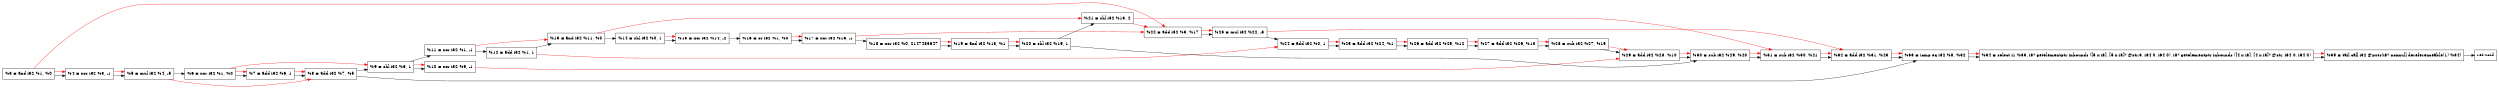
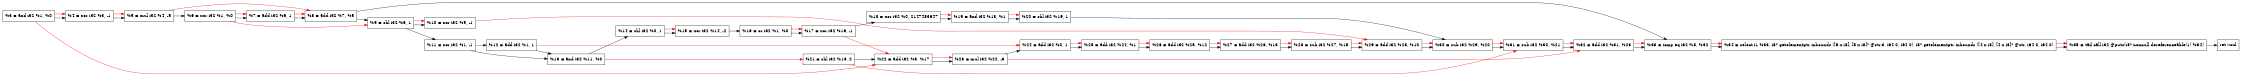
edge "%21 = shl i32 %13, 2" -> "%22 = add i32 %3, %17": color red -> black
edge "%20 = shl i32 %19, 1" -> "%21 = shl i32 %13, 2": removed
edge "%11 = xor i32 %1, -1" -> "%13 = and i32 %11, %0": color red -> black
